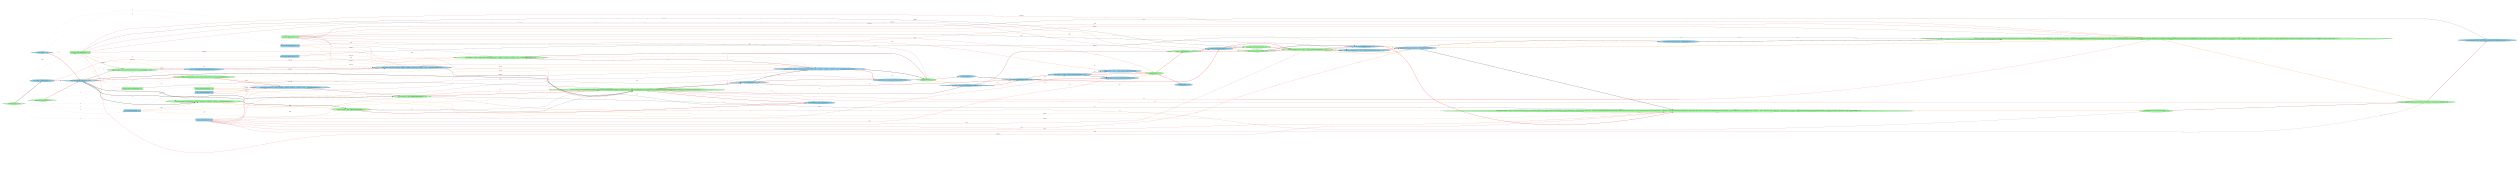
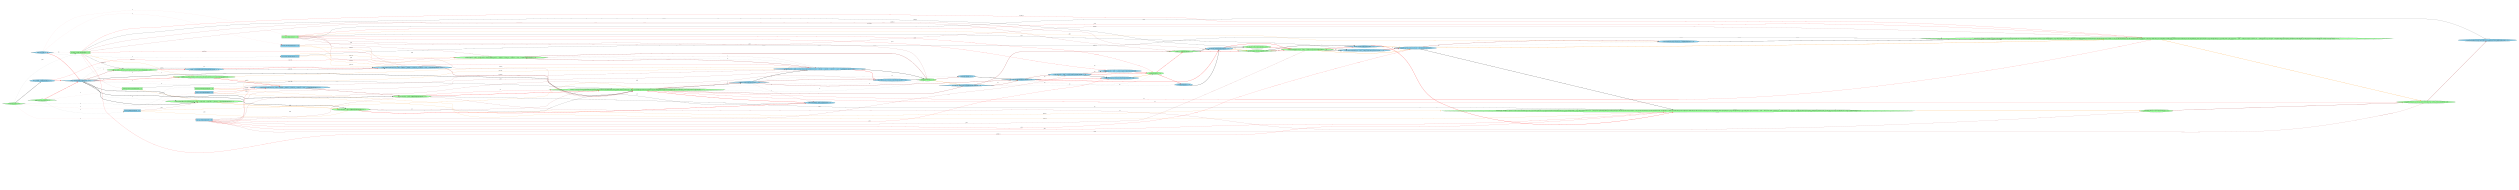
edge "return@@@21@@@['1', '0', '0']" -> "job.setResult(resultObject)@@@24@@@['1', '1', '0']": added
